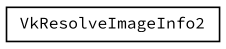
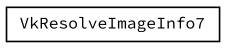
node "VkResolveImageInfo2": label "VkResolveImageInfo2" -> "VkResolveImageInfo7"
